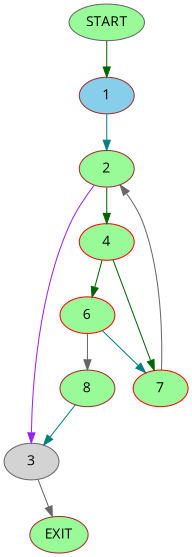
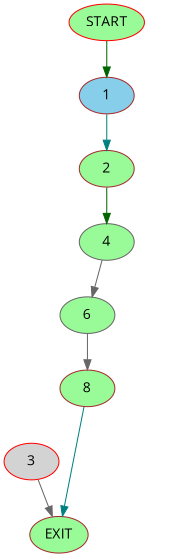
node "START": color gray40 -> red
node "4": color red -> gray40
edge "4" -> "6": color darkgreen -> gray40
edge "2" -> "3": removed
node "6": color red -> gray40
node "7": removed
edge "8" -> "3": now "8" -> "EXIT"
node "3": color gray40 -> red
